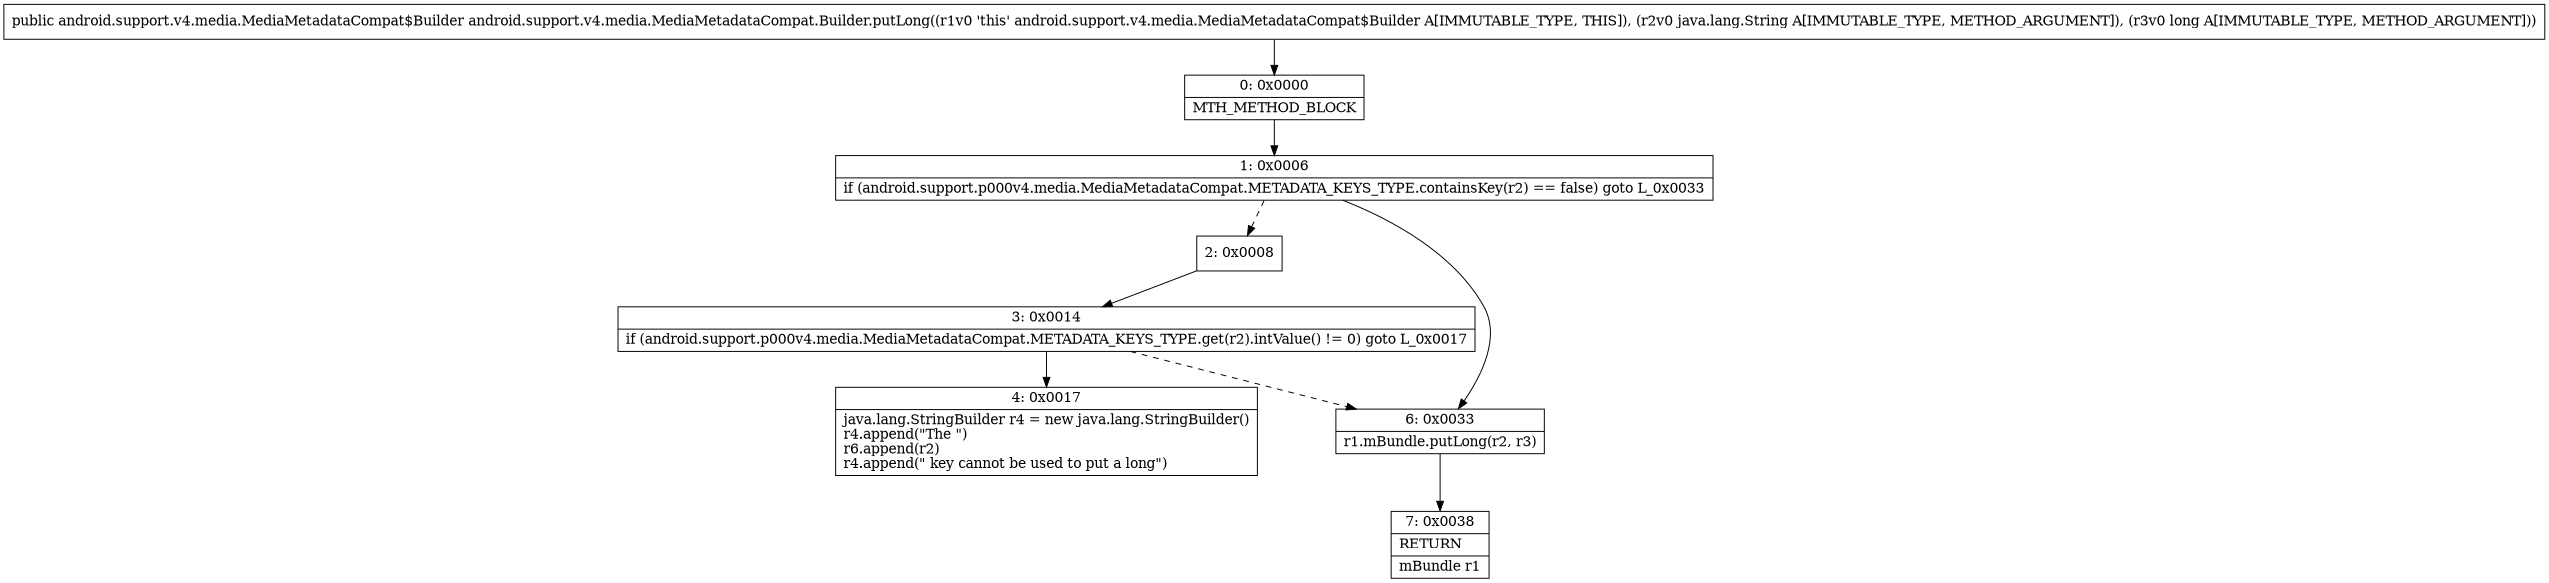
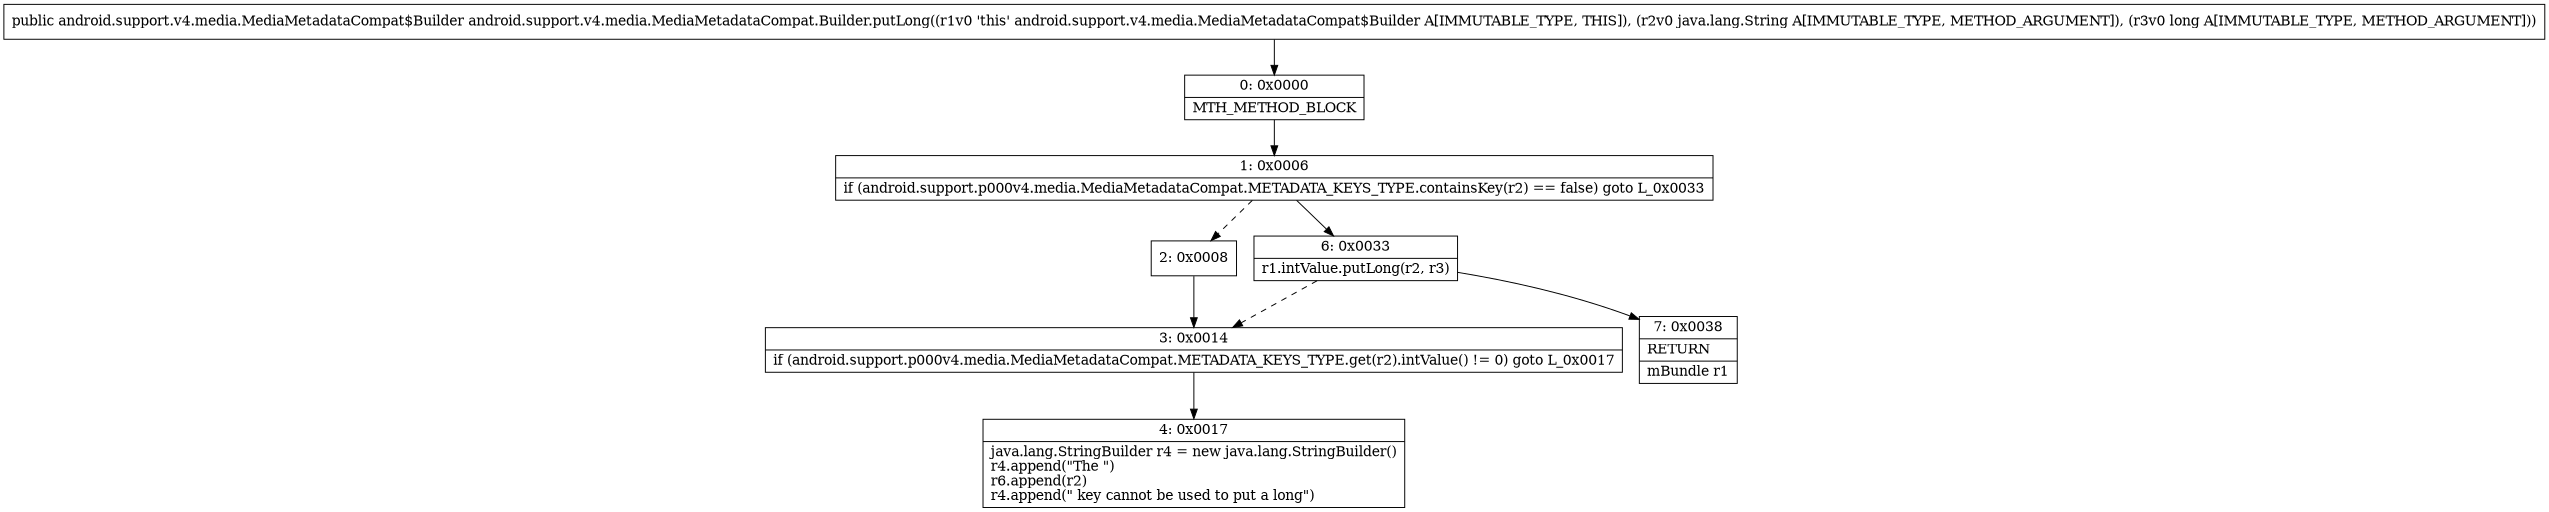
edge "3: 0x0014" -> "6: 0x0033": reversed
node "6: 0x0033": text "r1.mBundle.putLong(r2, r3)" -> "r1.intValue.putLong(r2, r3)"
